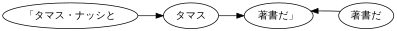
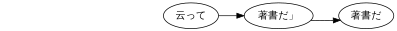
edge "著書だ" -> "著書だ」": reversed
node "「タマス・ナッシと": removed
node "タマス": label "タマス" -> "云って"
